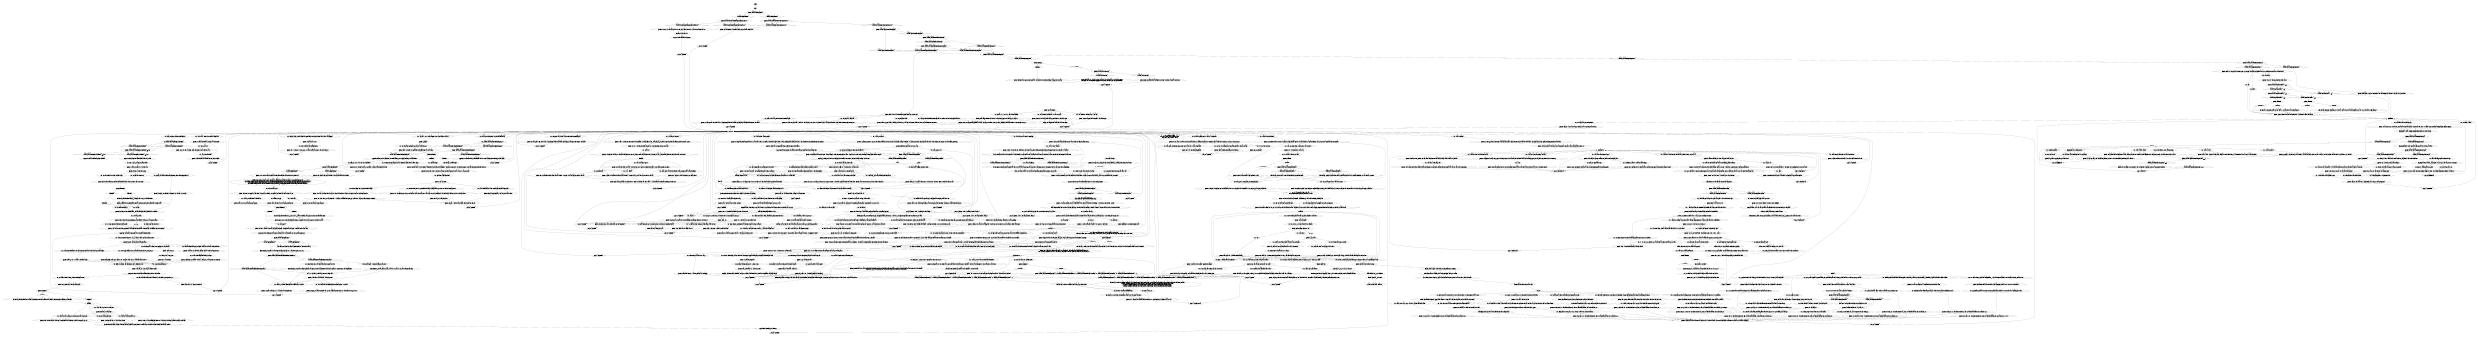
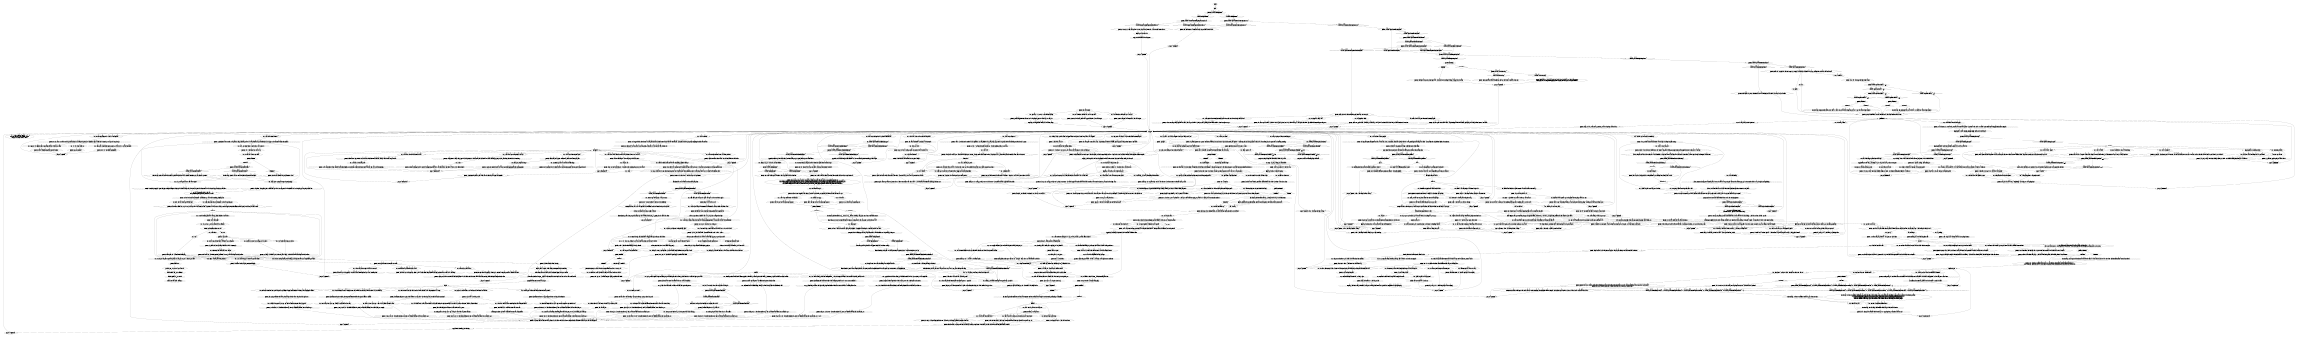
node "shivershub": added
